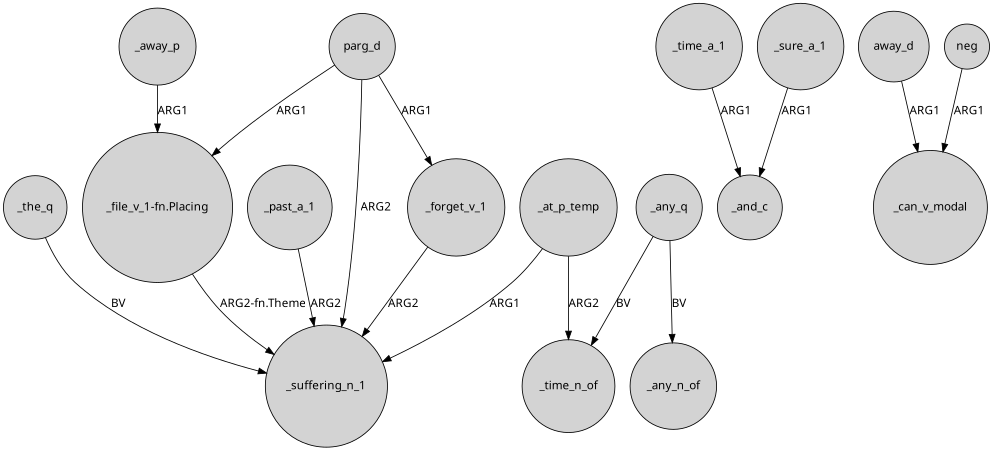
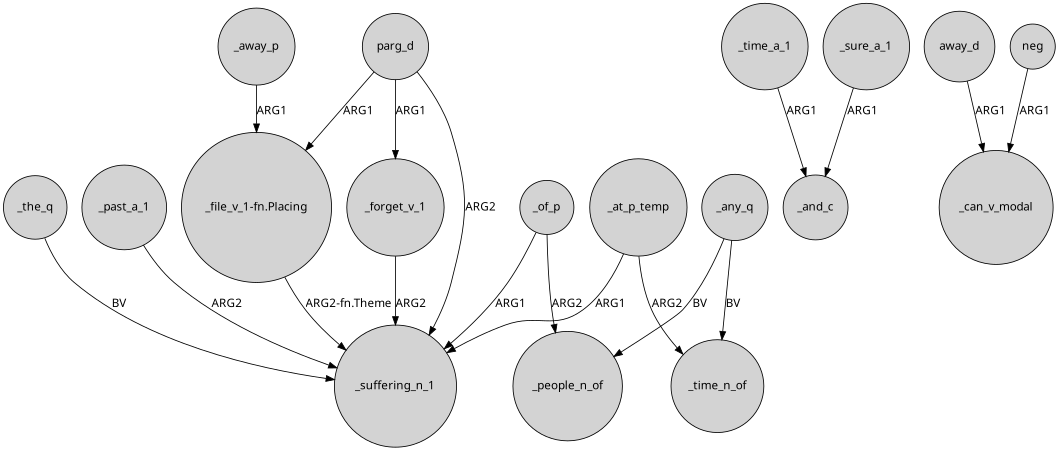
node "_of_p": added
node "_any_n_of": label "_any_n_of" -> "_people_n_of"
